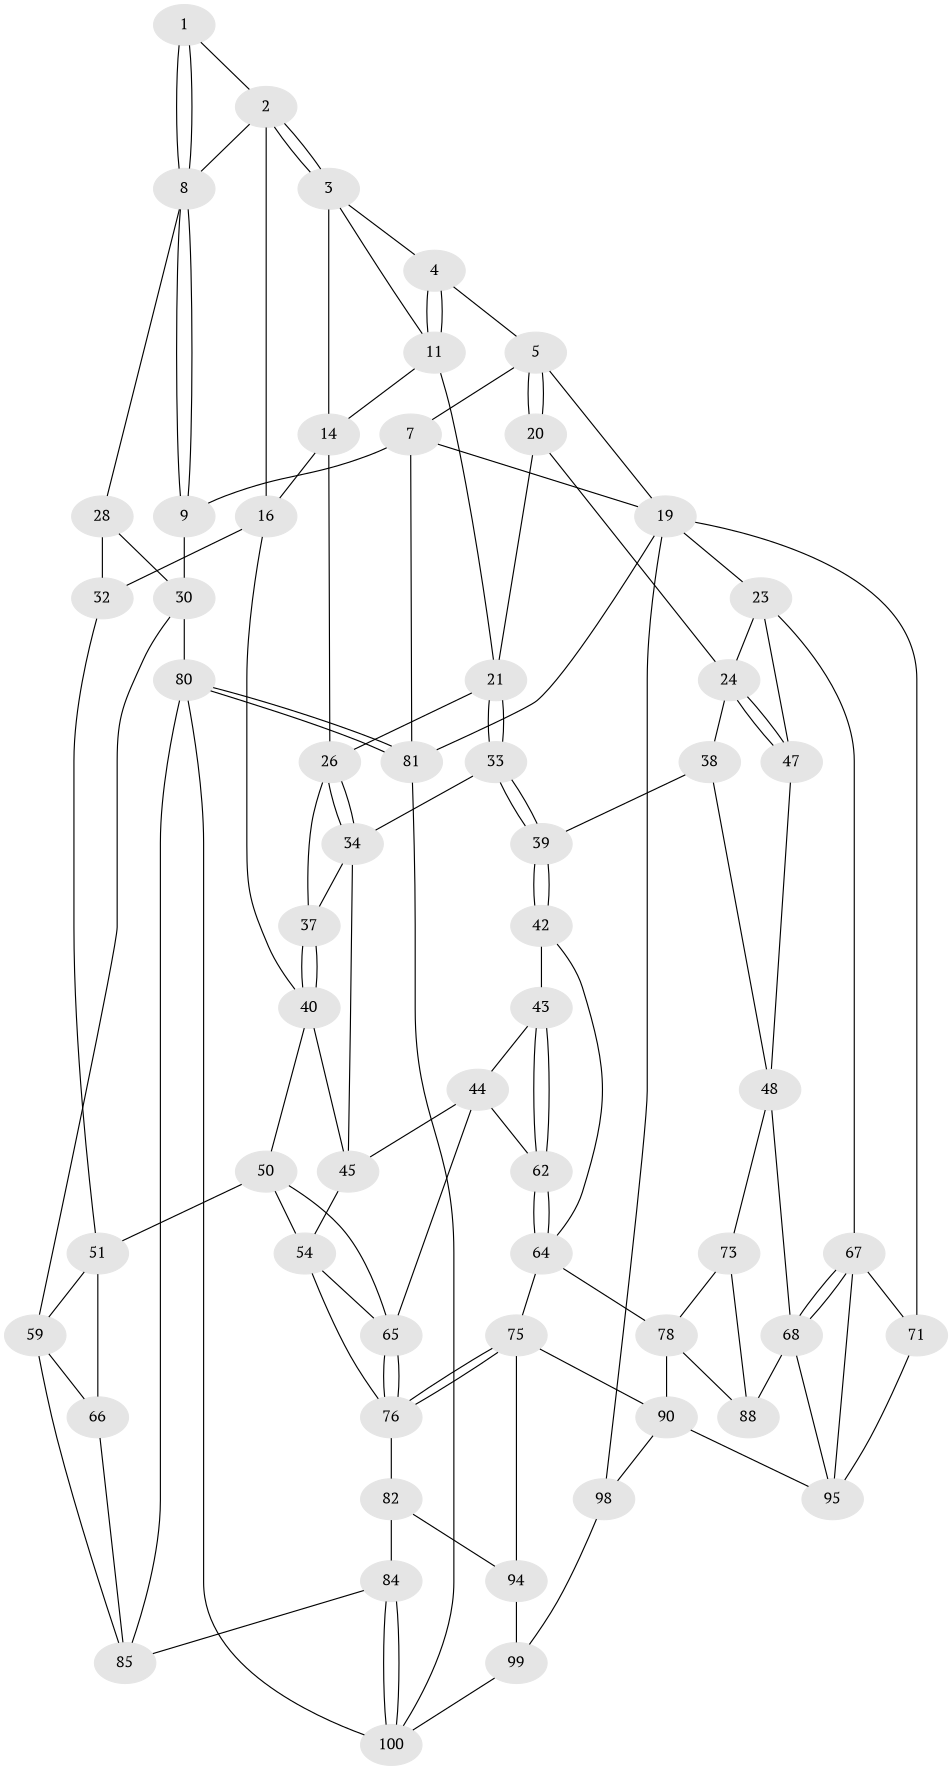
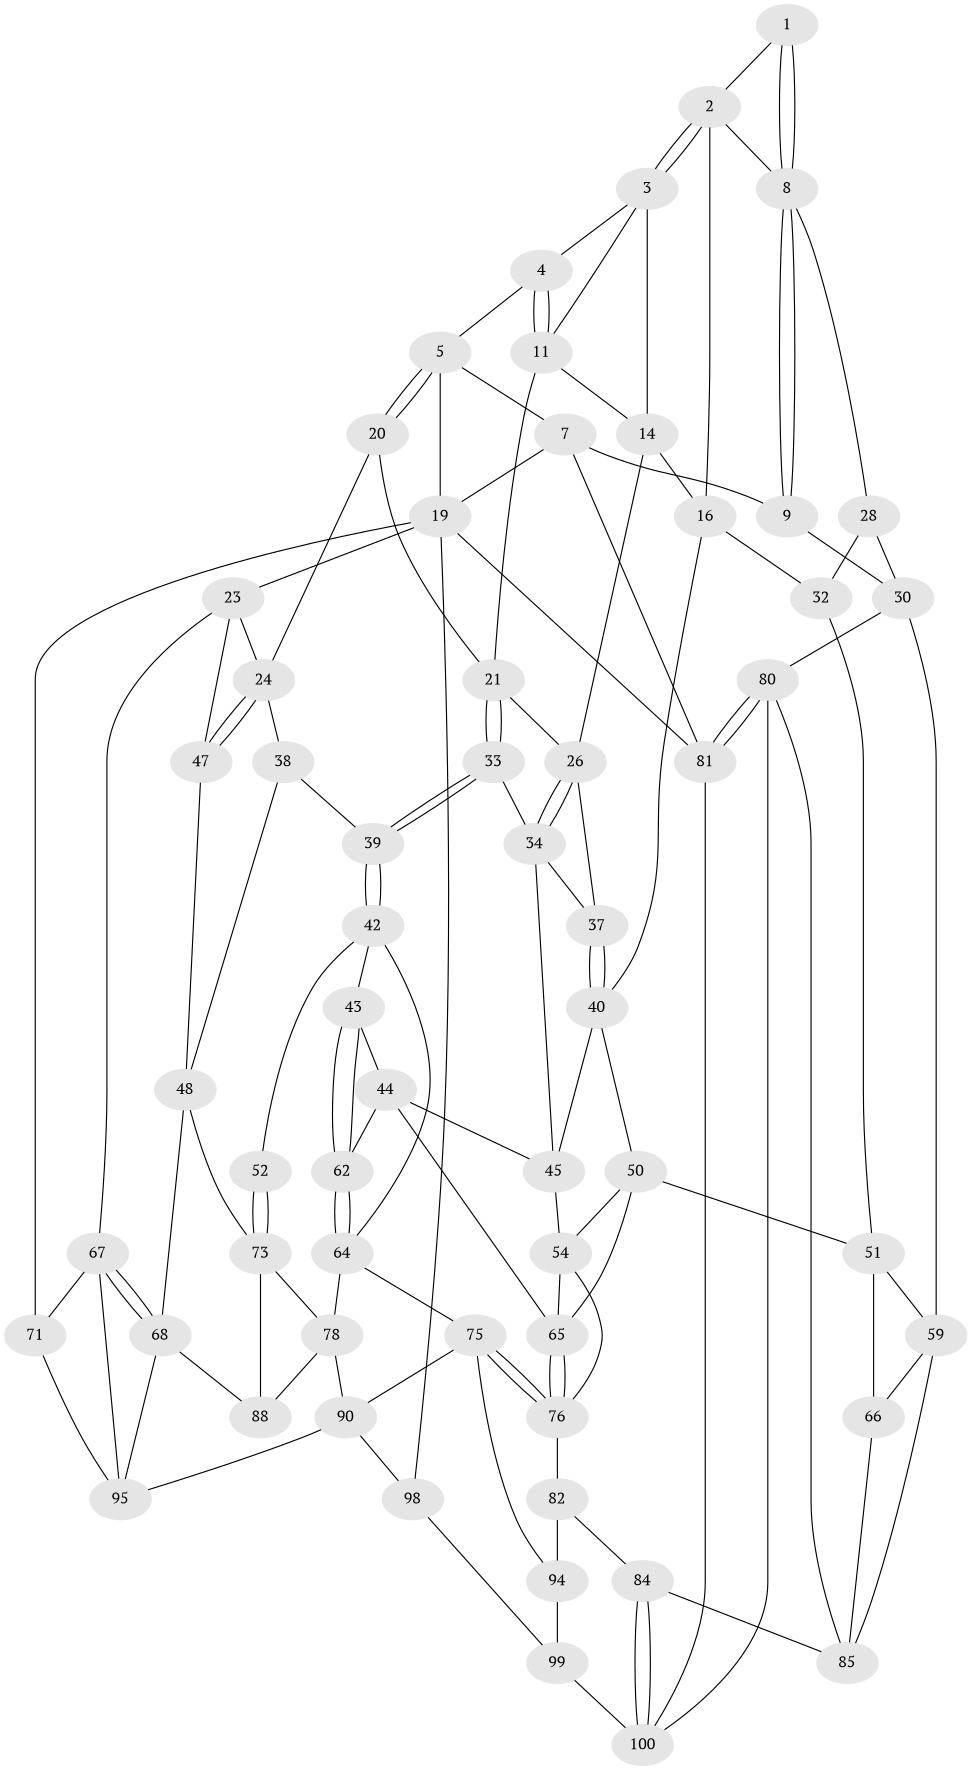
node "52": added
